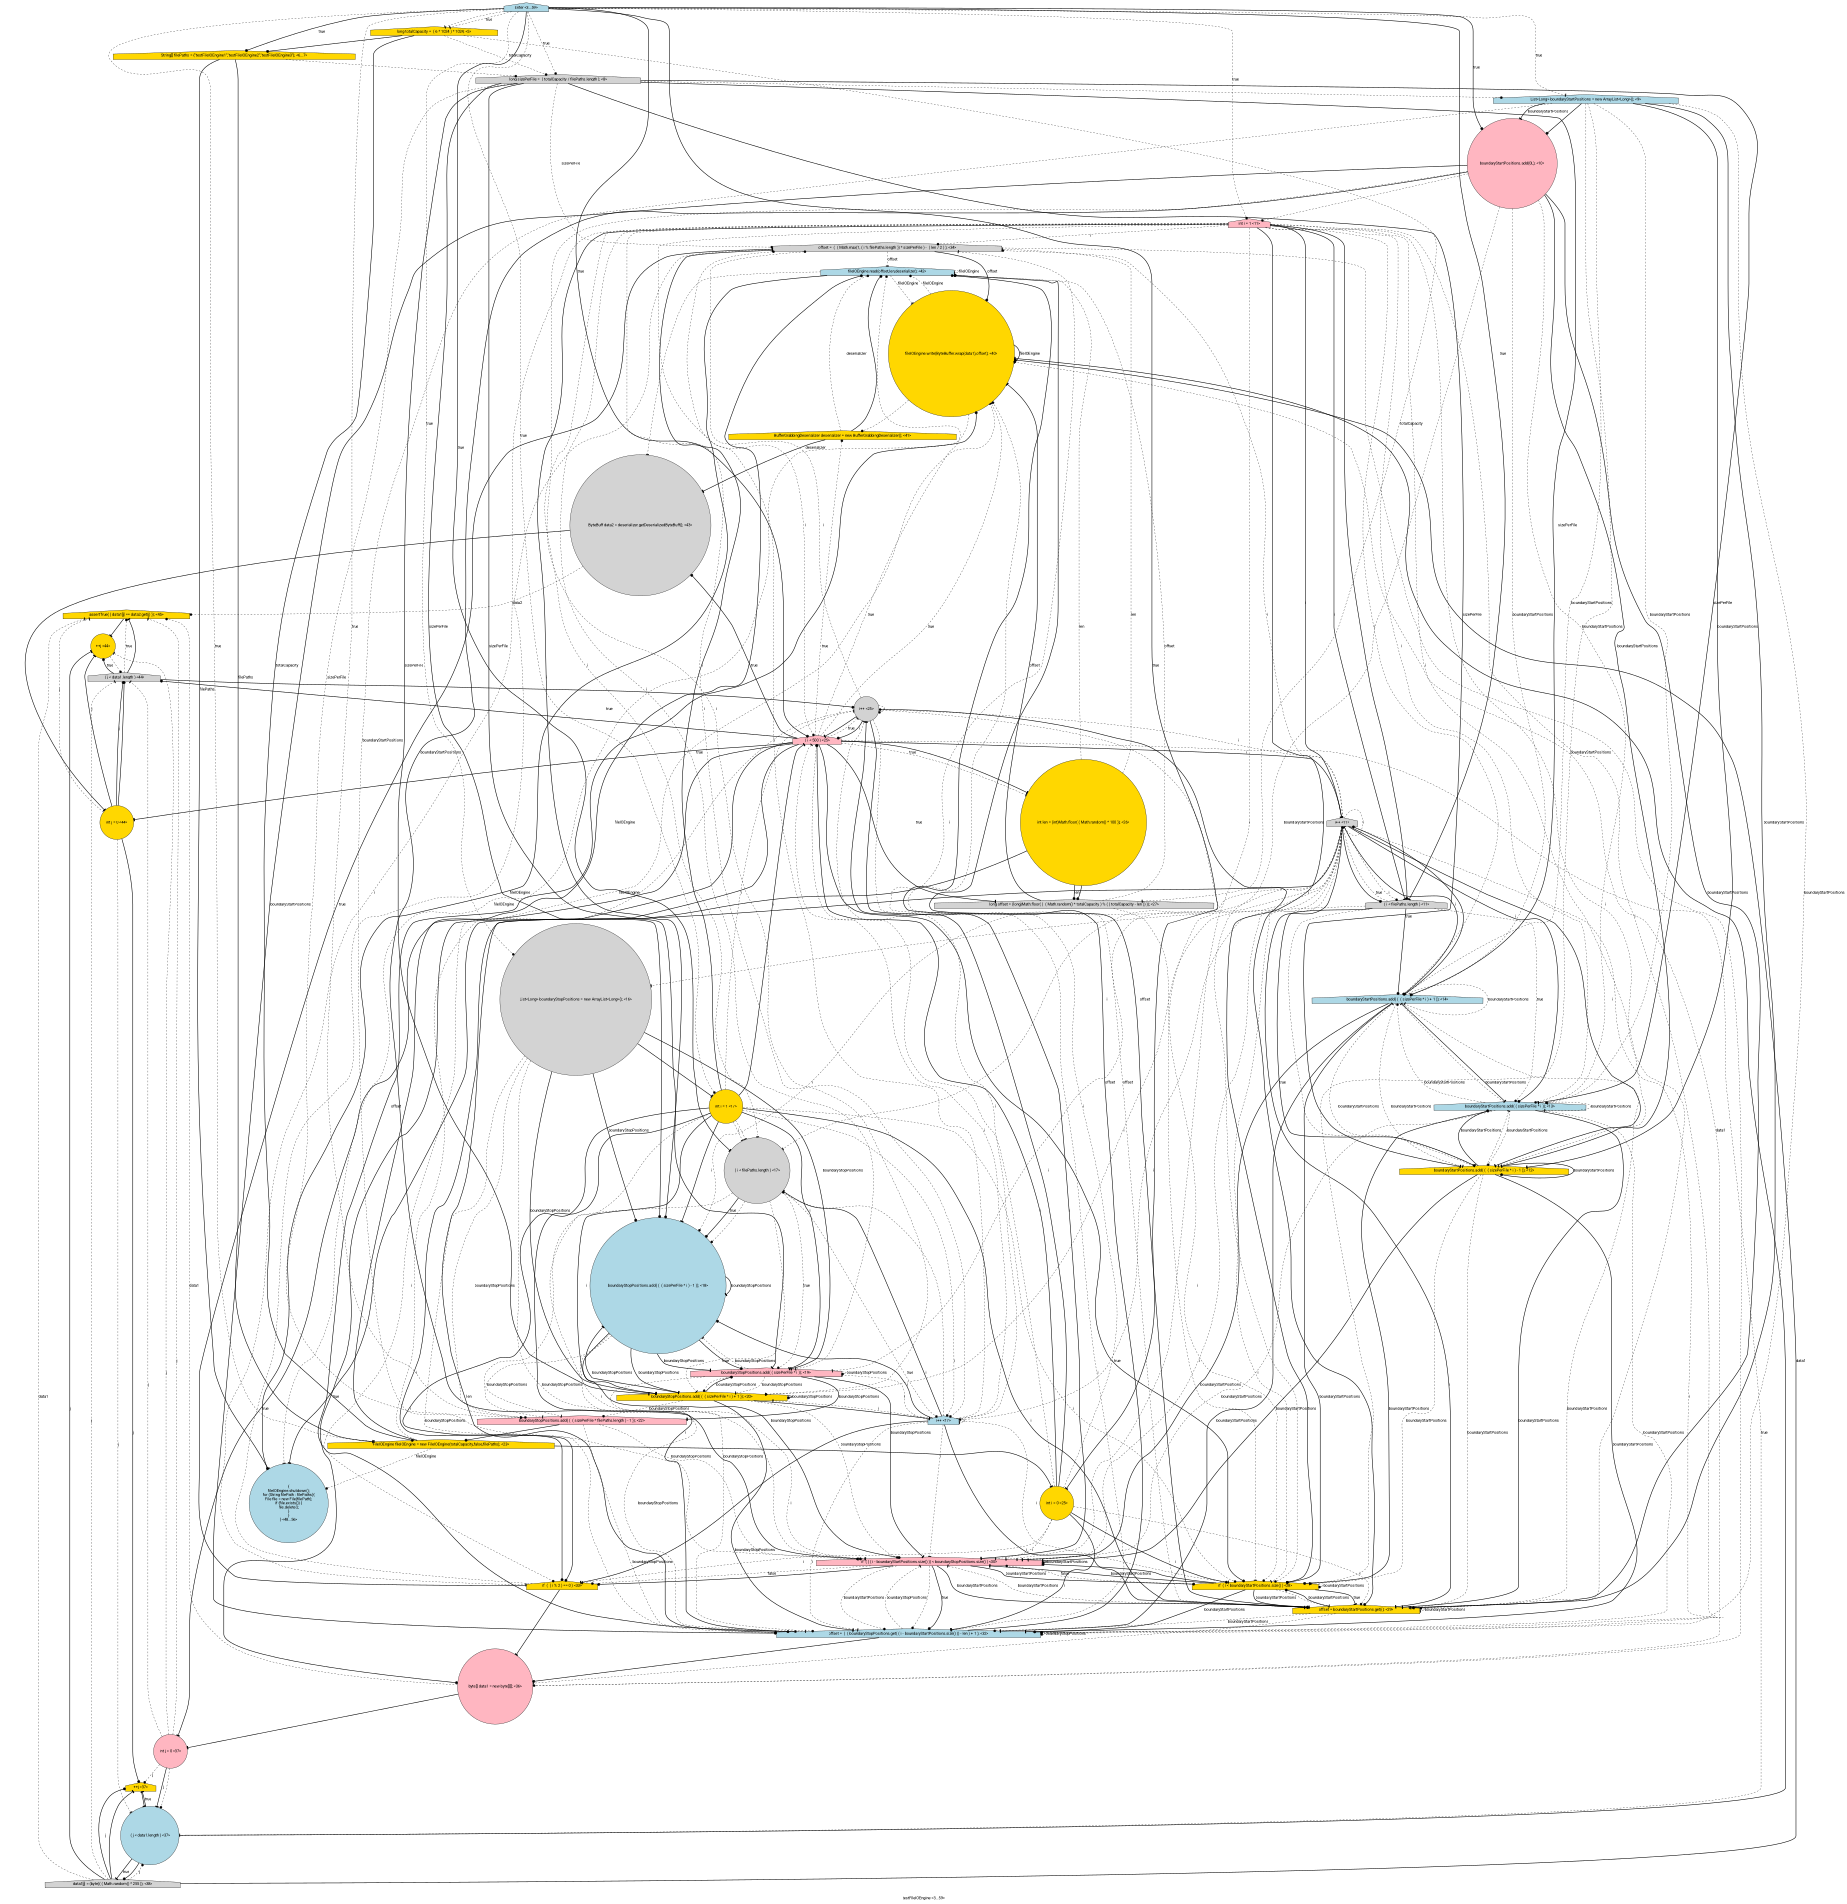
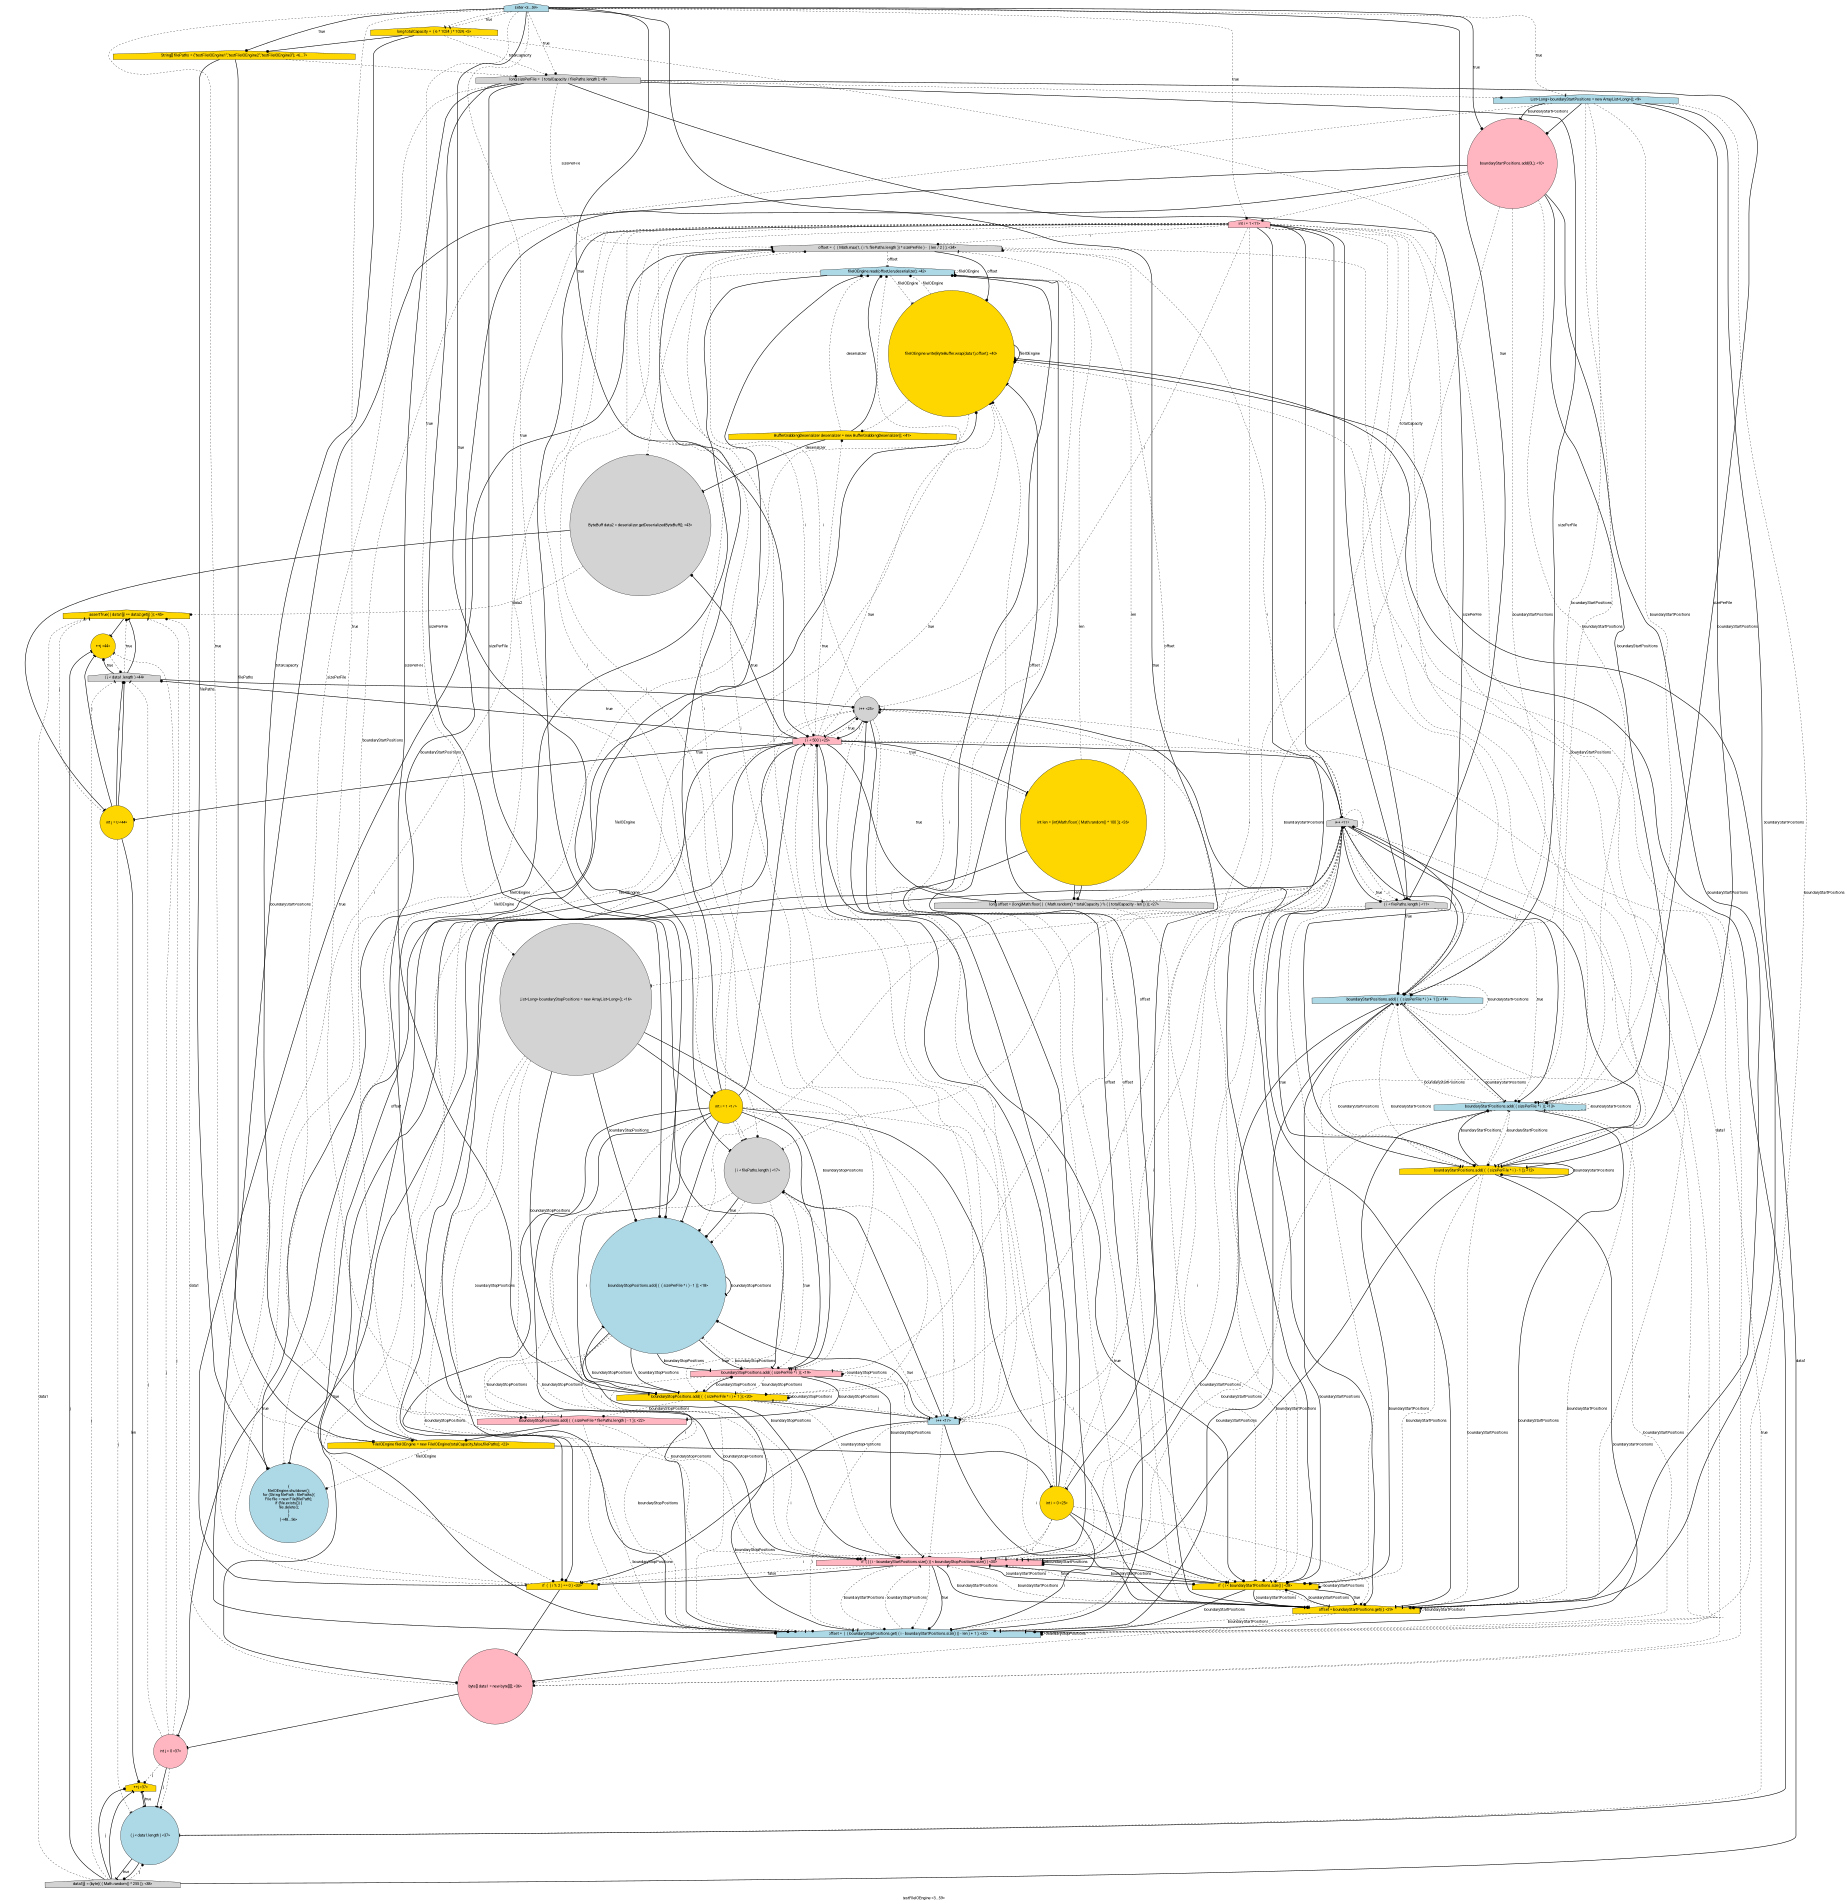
edge "int i = 1 <11>" -> "( i < filePaths.length ) <17>": arrowhead tee -> dot
edge "boundaryStartPositions.add(0L); <10>" -> "i++ <17>": now "int i = 1 <11>" -> "i++ <17>"
edge "int i = 1 <11>" -> "i++ <25>": added, label "i"
edge "( i < 500 ) <25>" -> "i++ <25>": arrowhead tee -> dot
edge "int j = 0 <44>" -> "++j <37>": label "j" -> "len"
